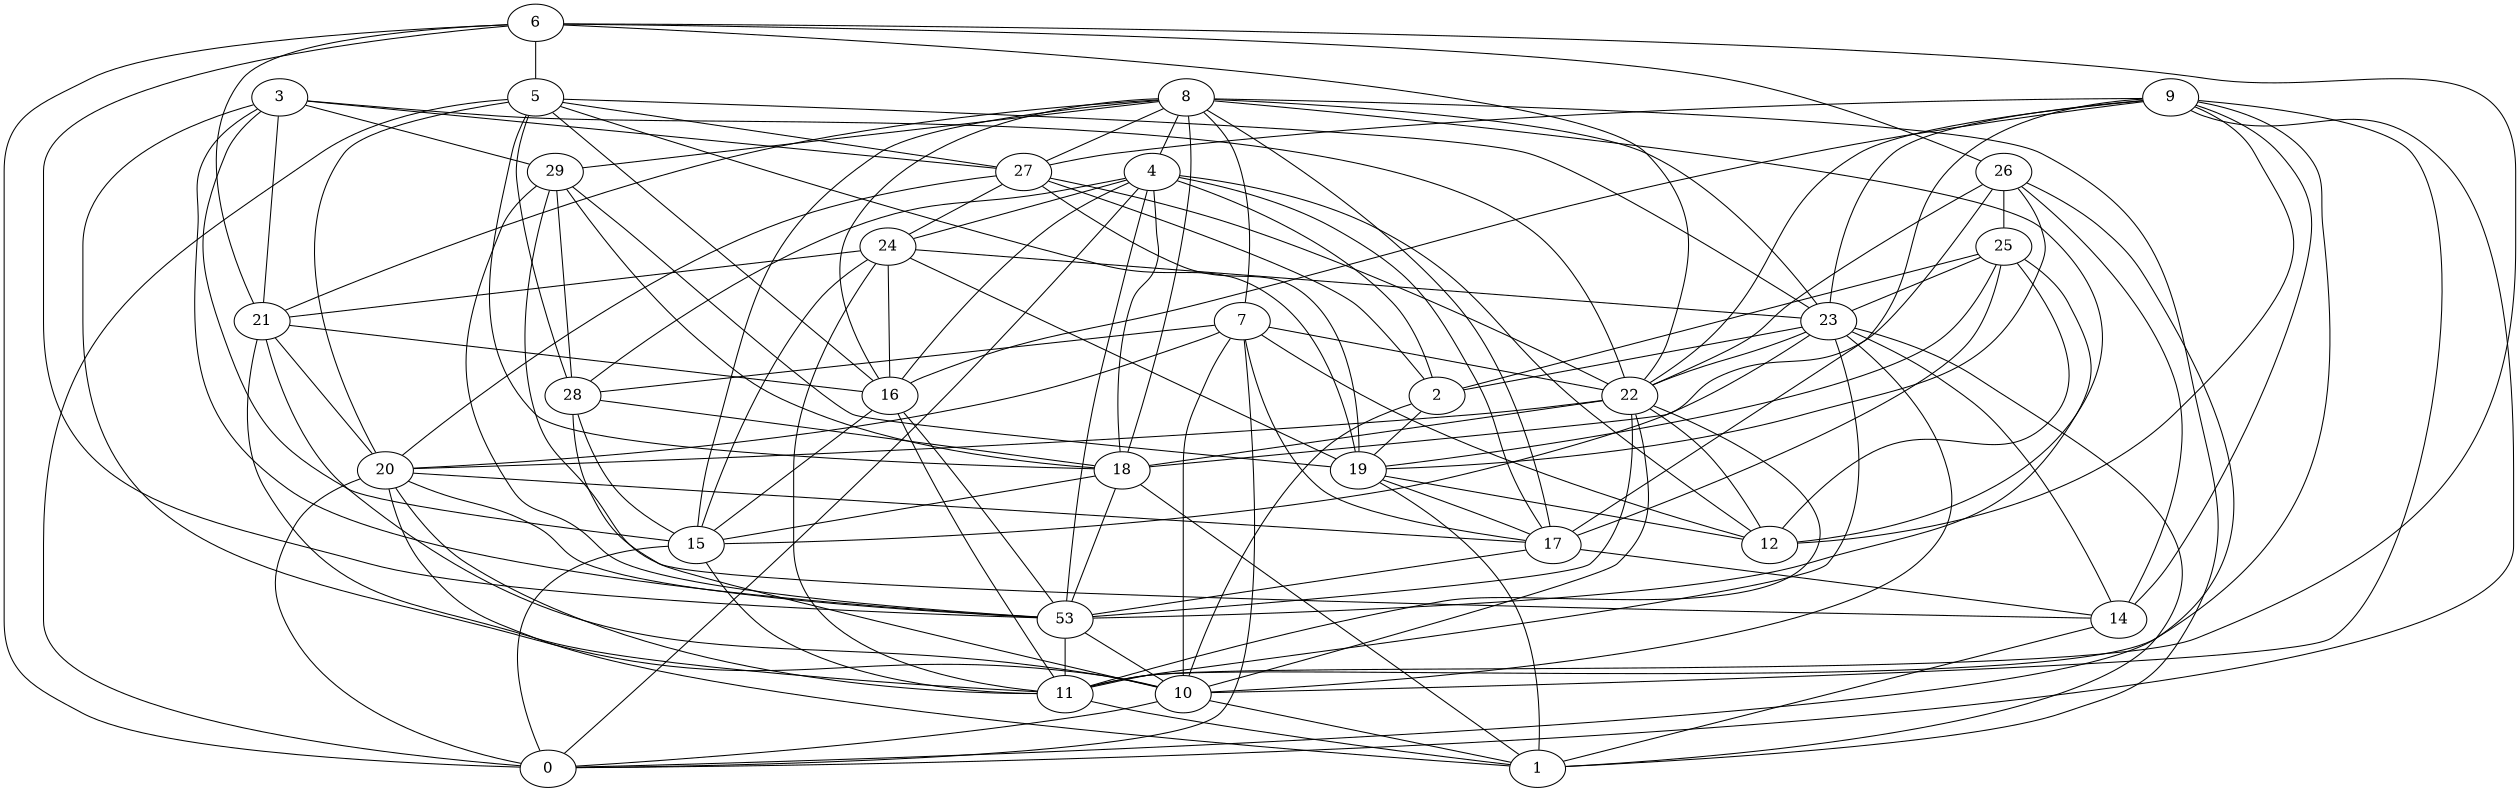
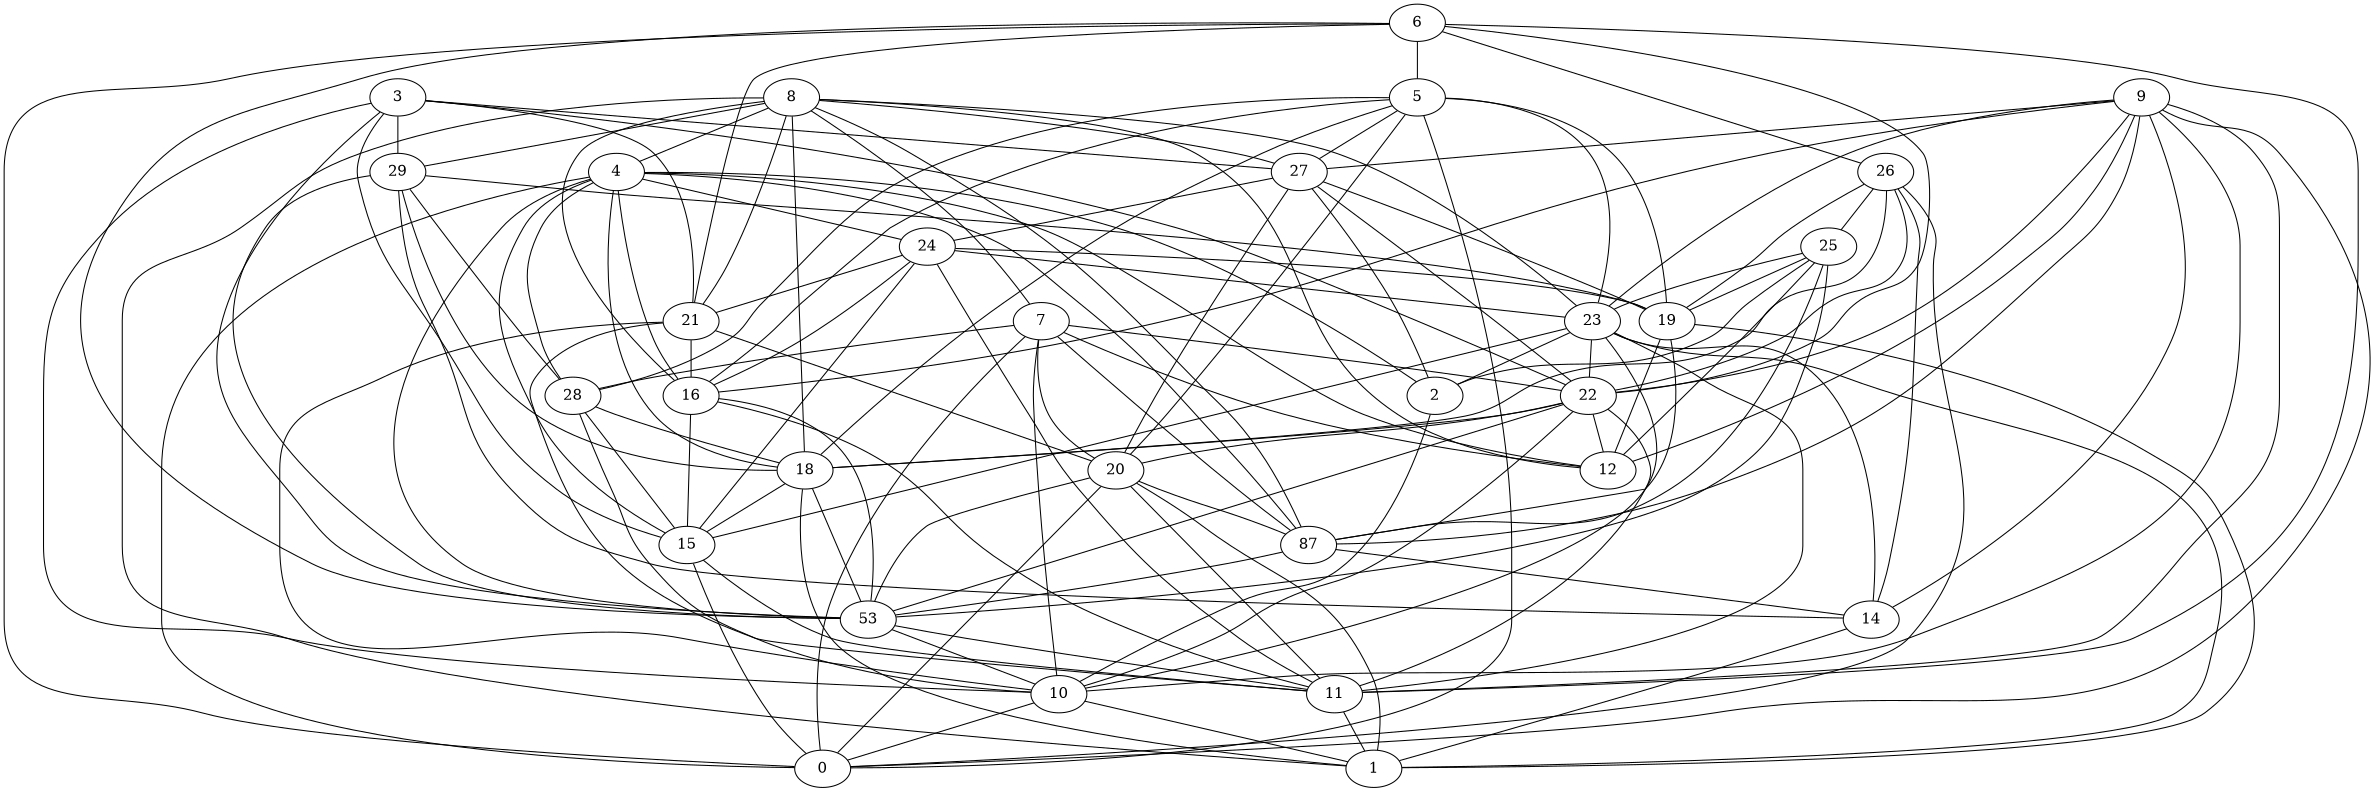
edge "8" -- "15": now "4" -- "15"
edge "2" -- "19": removed
node "17": label "17" -> "87"
